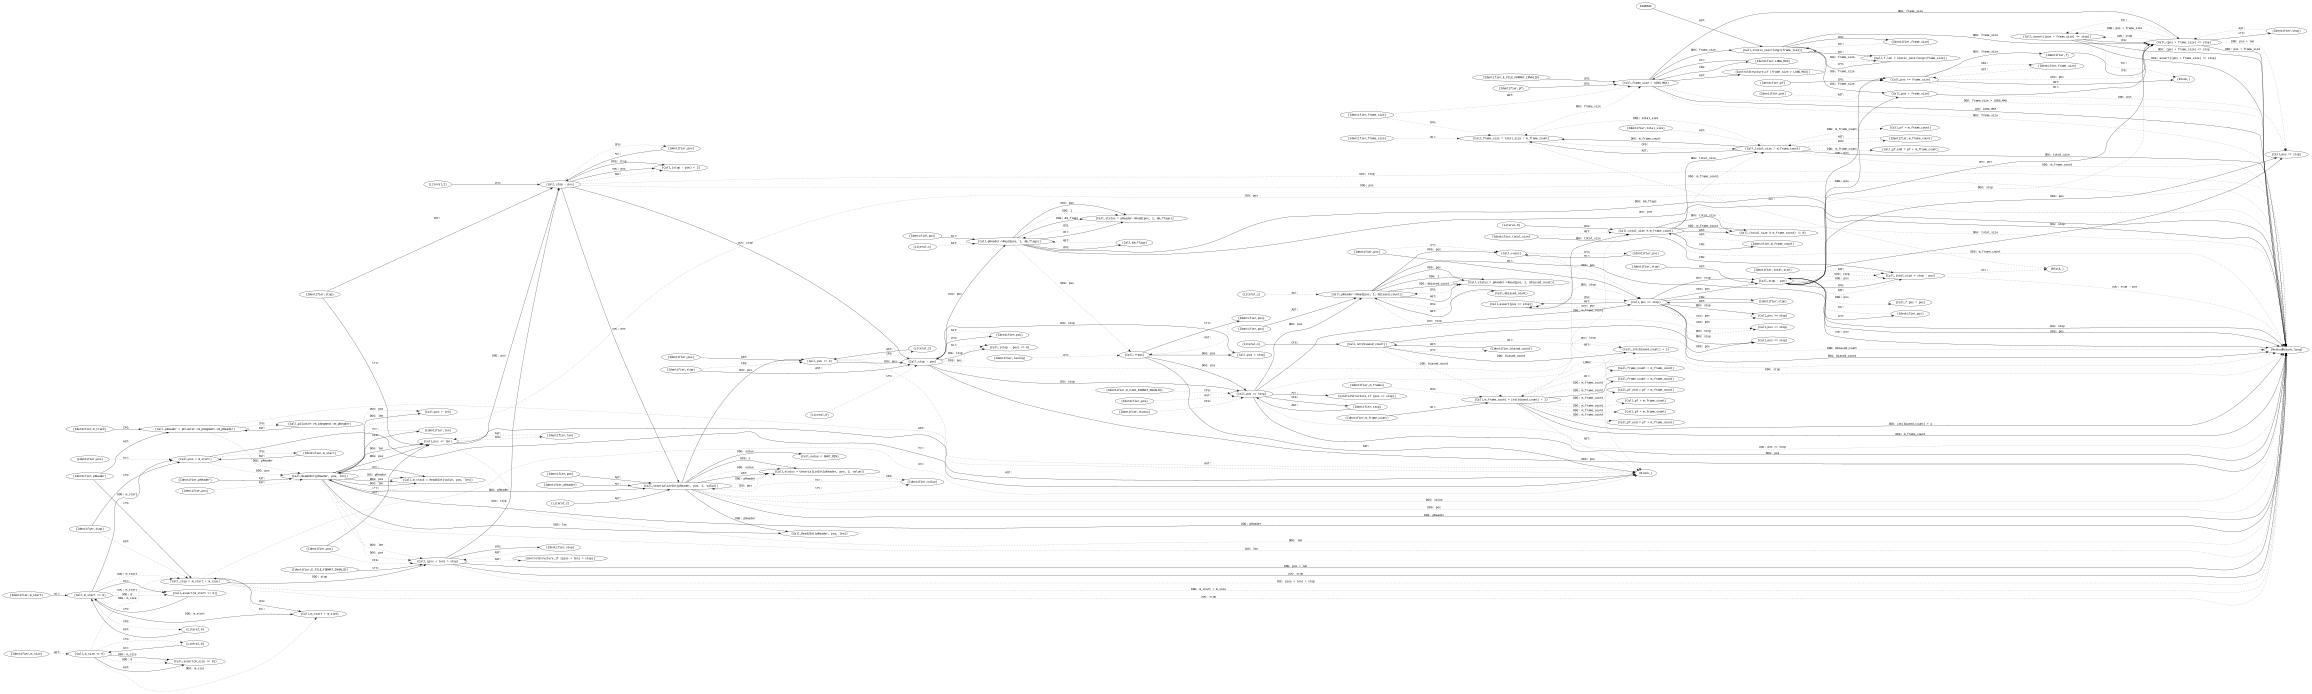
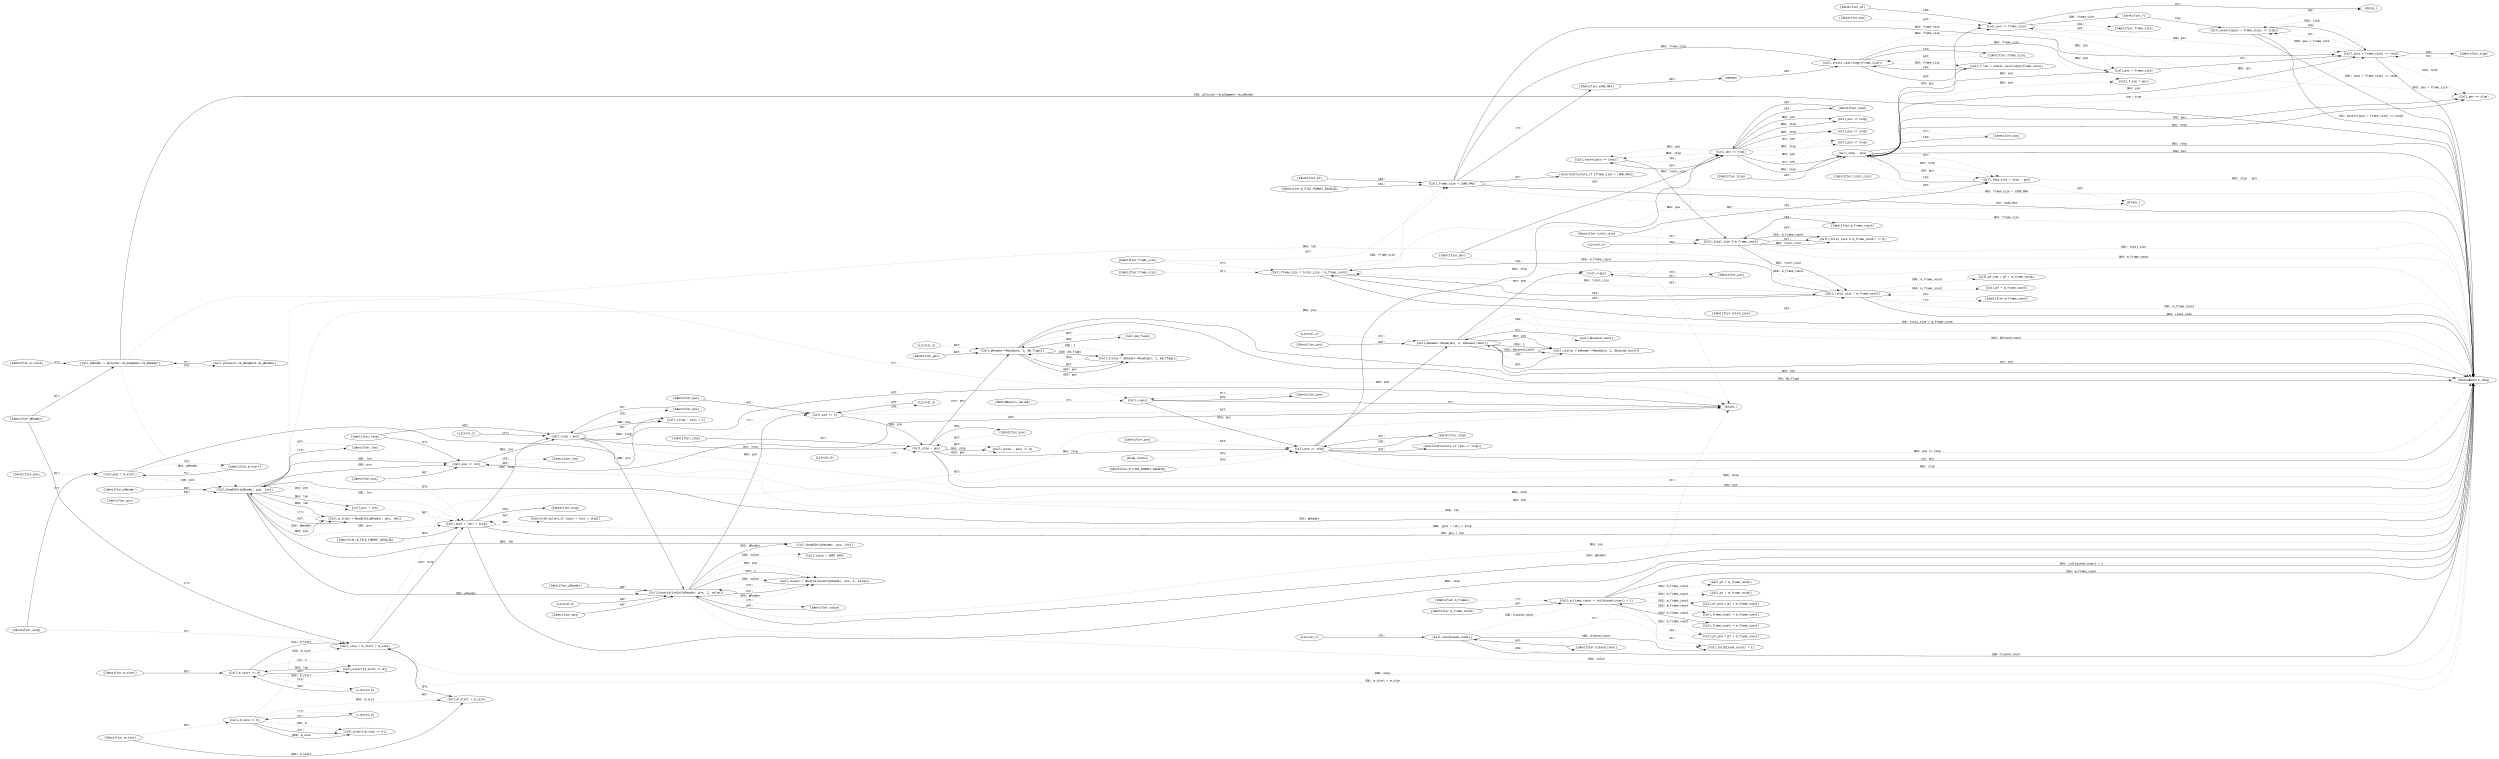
edge "(Call,static_cast<long>(frame_size))" -> "(Call,(pos + frame_size) <= stop)": removed, label "DDG: frame_size"
edge "(Call,(pos + frame_size) <= stop)" -> "(Call,pos == stop)": label "DDG: pos + len" -> "DDG: stop"
edge "(Call,pos += frame_size)" -> "(Call,pos + frame_size)": added, label "DDG: pos"
edge "(Identifier,LONG_MAX)" -> "(Call,frame_size > LONG_MAX)": now "(Identifier,LONG_MAX)" -> "1000604"
edge "(Call,pos += frame_size)" -> "(Call,f.pos = pos)": added, label "DDG: pos"
edge "(Identifier,f)" -> "(Call,(pos + frame_size) <= stop)": now "(Identifier,f)" -> "(Call,assert((pos + frame_size) <= stop))"
edge "(Call,pReader = pCluster->m_pSegment->m_pReader)" -> "(MethodReturn,long)": added, label "DDG: pCluster->m_pSegment->m_pReader"
edge "(Call,frame_size = total_size / m_frame_count)" -> "(Call,total_size / m_frame_count)": style dotted -> solid
node "(Call,total_size = stop - pos)": label "(Call,total_size = stop - pos)" -> "(Call,long_size = stop - pos)"
edge "(Call,m_frame_count = int(biased_count) + 1)" -> "(Call,total_size % m_frame_count)": removed, label "DDG: m_frame_count"
edge "(Call,frame_size = total_size / m_frame_count)" -> "(MethodReturn,long)": added, label "DDG: total_size / m_frame_count"
node "(Call,pos > stop)": removed
node "(Identifier,lacing)": label "(Identifier,lacing)" -> "(MethodReturn,lacing)"
edge "(Call,m_frame_count = int(biased_count) + 1)" -> "(Call,int(biased_count) + 1)": label "LONG: " -> "CFG: "
node "(Identifier,status)": label "(Identifier,status)" -> "(Read,status)"
edge "(Call,UnserializeInt(pReader, pos, 2, value))" -> "(Call,value < SHRT_MIN)": style solid -> dotted
edge "(Call,status = UnserializeInt(pReader, pos, 2, value))" -> "(Identifier,value)": now "(Call,status = UnserializeInt(pReader, pos, 2, value))" -> "(Call,UnserializeInt(pReader, pos, 2, value))"
node "(Call,m_track = ReadUInt(value, pos, len))": label "(Call,m_track = ReadUInt(value, pos, len))" -> "(Call,m_track = ReadUInt(pReader, pos, len))"
edge "(Identifier,value)" -> "(Call,UnserializeInt(pReader, pos, 2, value))": style dotted -> solid
edge "(Call,m_start >= 0)" -> "(Call,pos = m_start)": removed, label "DDG: m_start"
edge "(Call,pos + len)" -> "(Call,(pos + len) > stop)": added, label "AST:"
edge "(Call,m_start >= 0)" -> "(Call,stop = m_start + m_size)": style dotted -> solid
edge "(Call,assert(m_start >= 0))" -> "(Call,m_start >= 0)": label "CFG: " -> "DDG: len"
edge "(Call,m_start >= 0)" -> "(Call,m_start + m_size)": now "(Identifier,m_size)" -> "(Call,m_start + m_size)"
